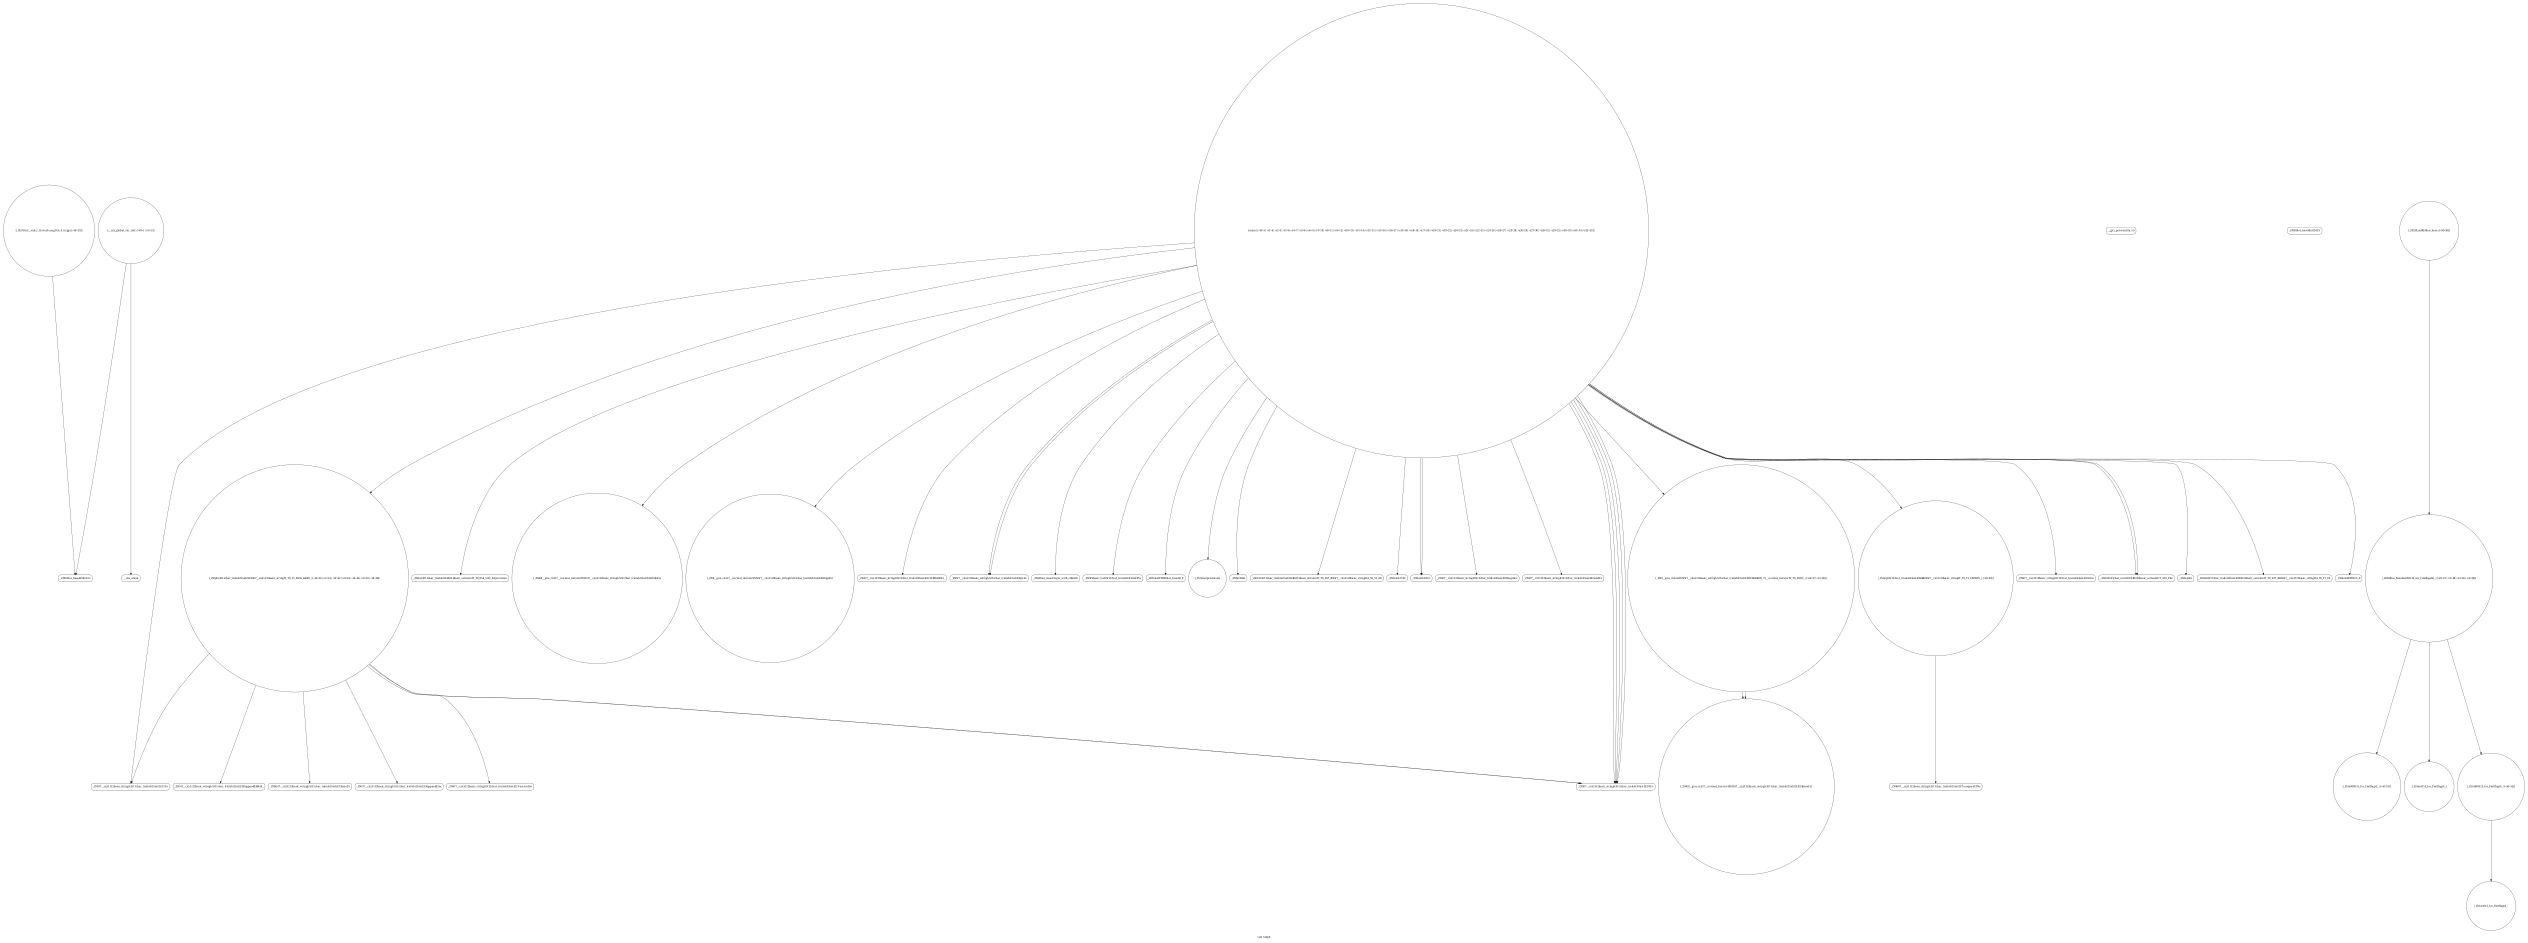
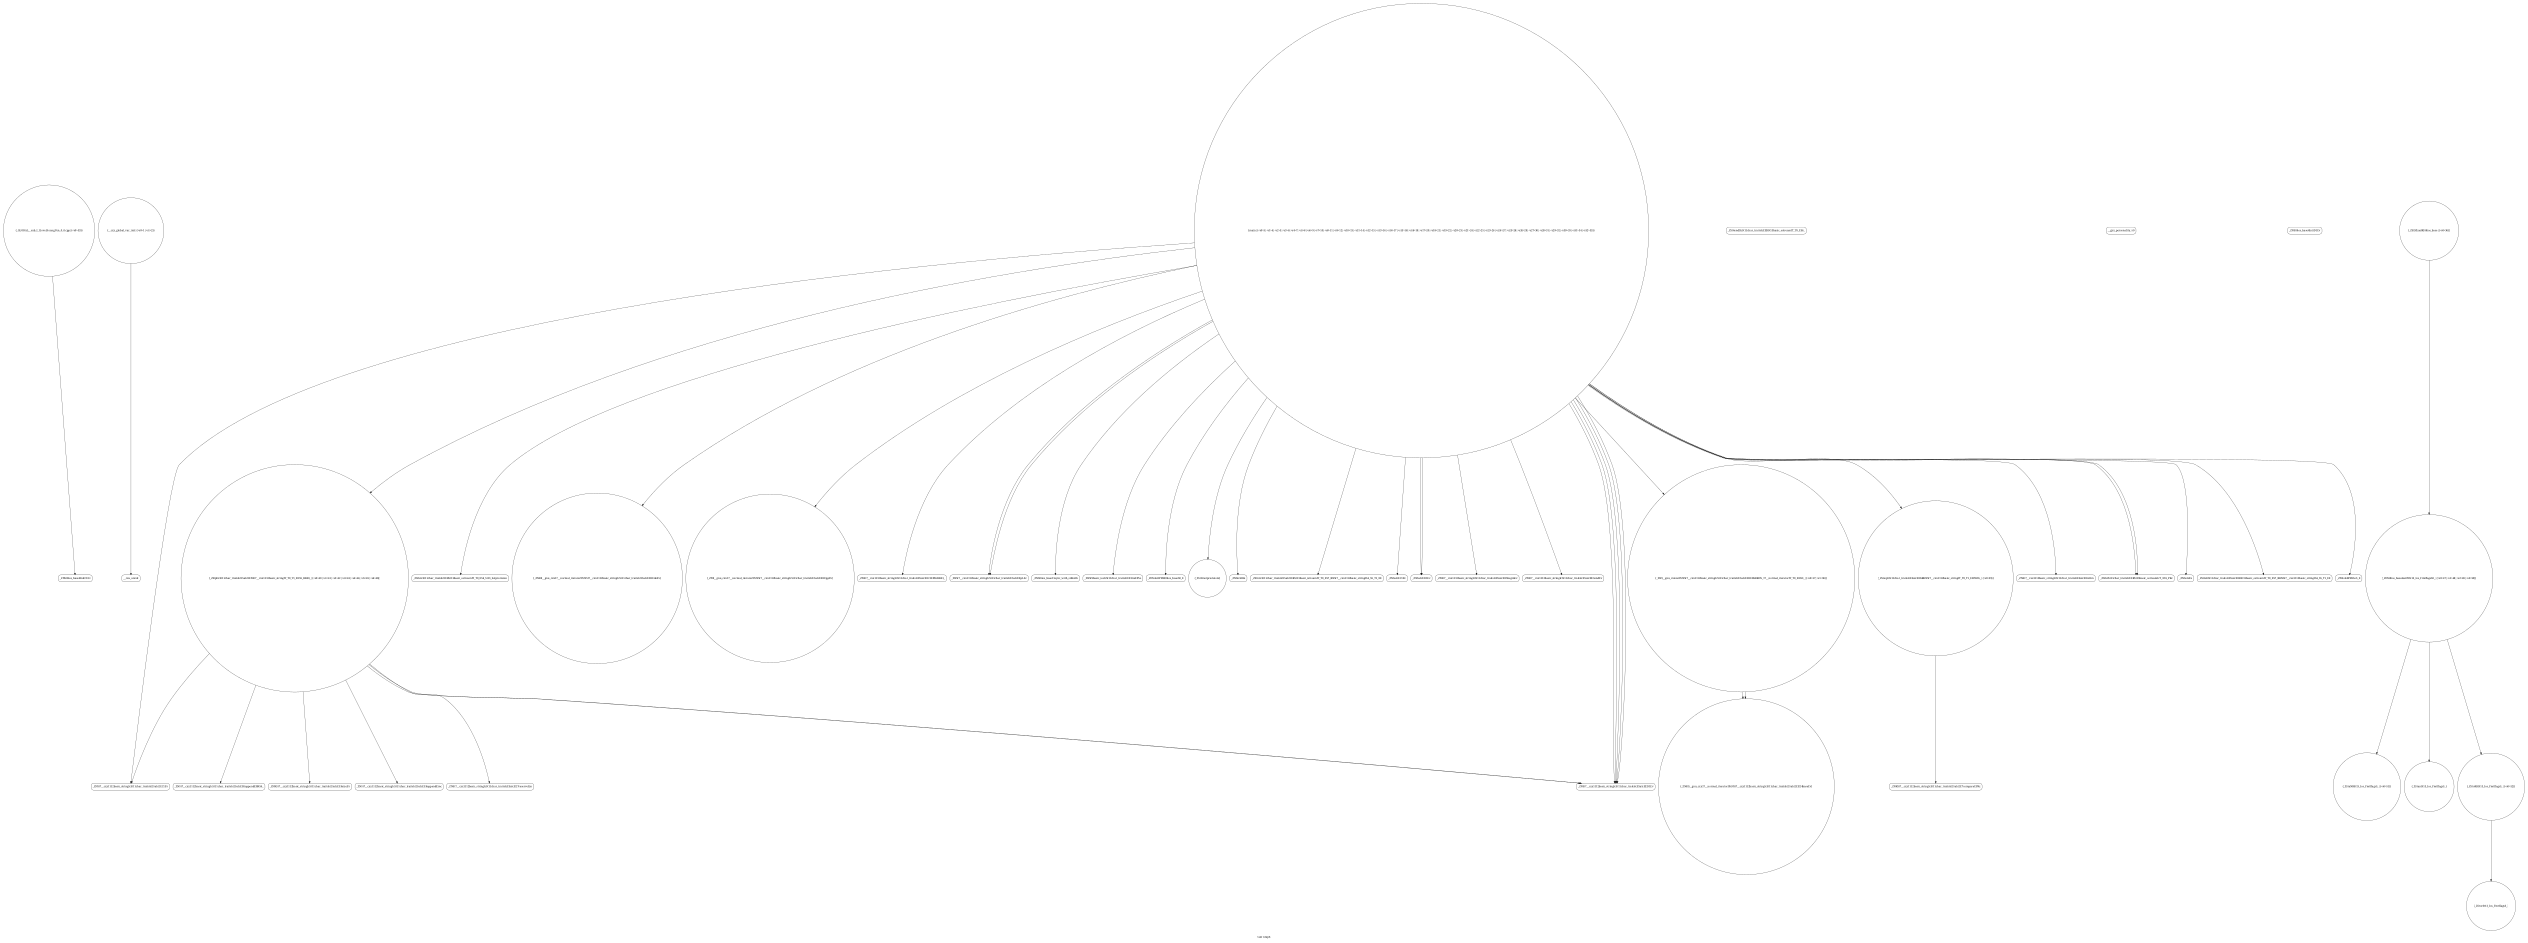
node "_ZSt4endlIcSt11char_traitsIcEERSt13basic_ostreamIT_T0_ES6_": added
edge "{__cxx_global_var_init|{<s0>1|<s1>2}}" -> "_ZNSt8ios_base4InitC1Ev": removed
